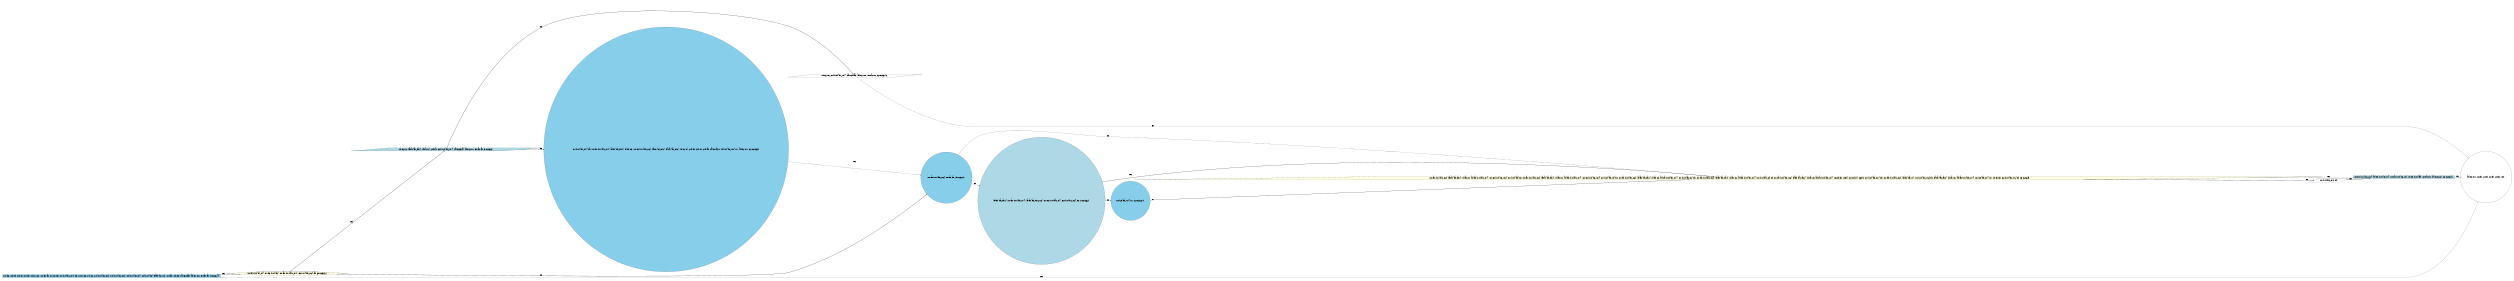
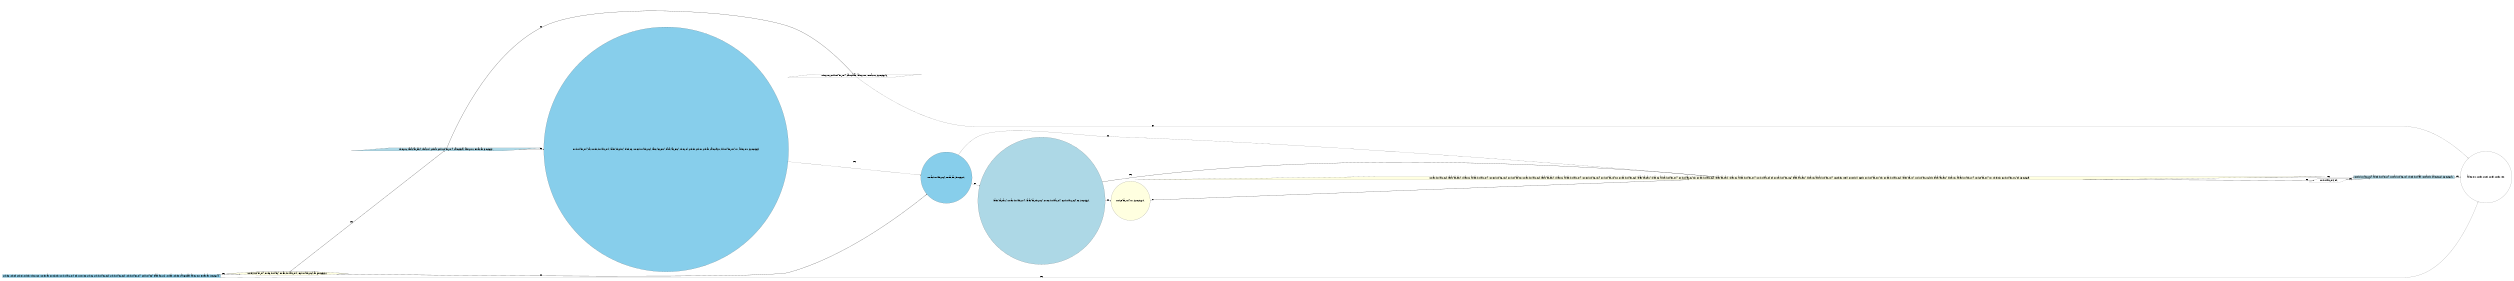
node "'mov byte [eax+0x14], 0x1', 'jmp 0x805627d',": fillcolor skyblue -> lightyellow
